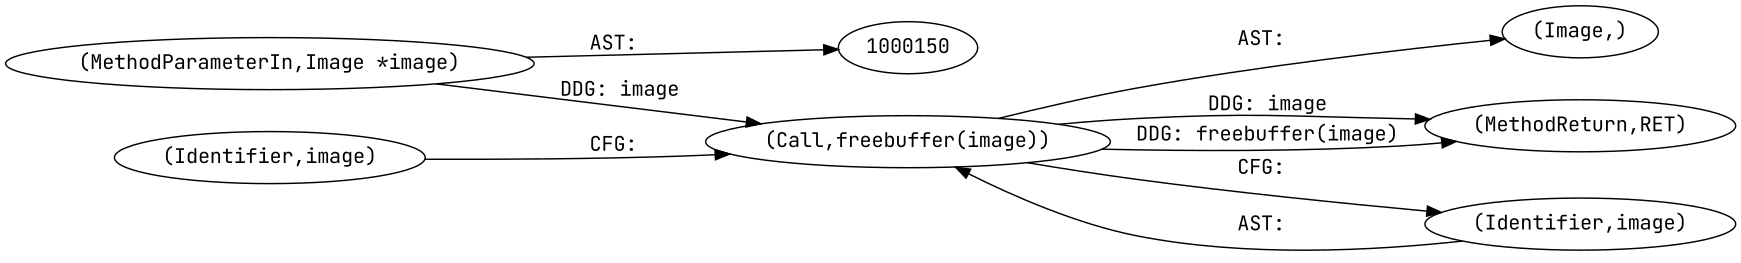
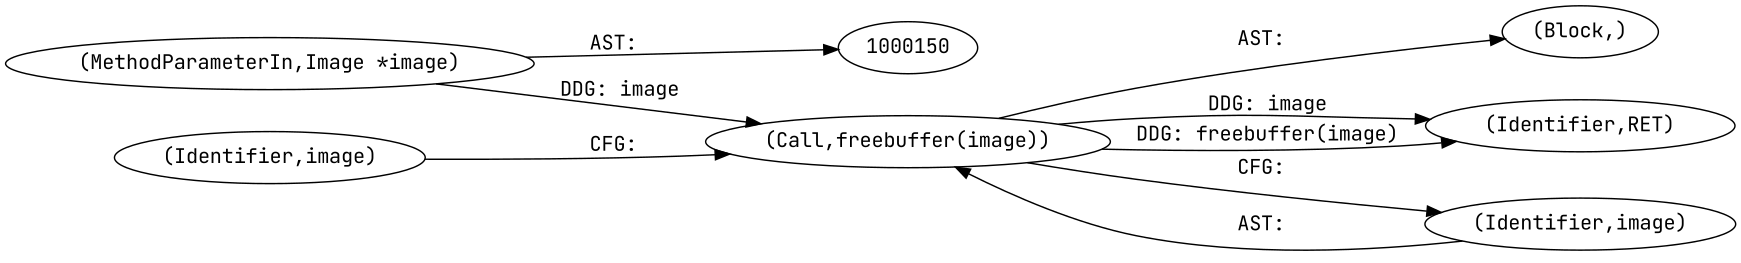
node "(Image,)": label "(Image,)" -> "(Block,)"
node "(MethodReturn,RET)": label "(MethodReturn,RET)" -> "(Identifier,RET)"
